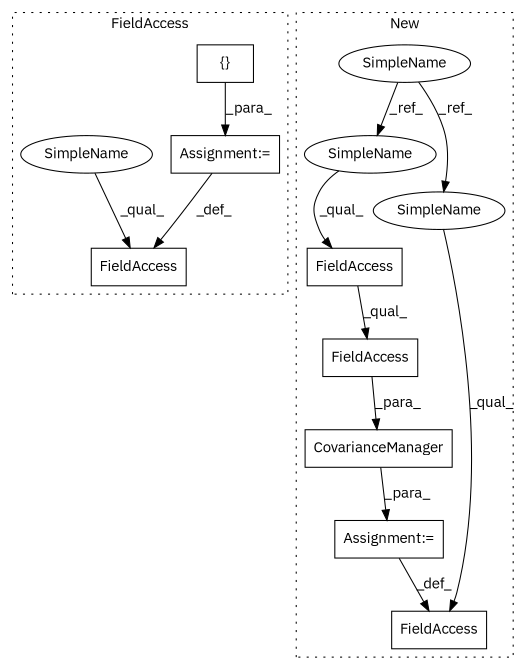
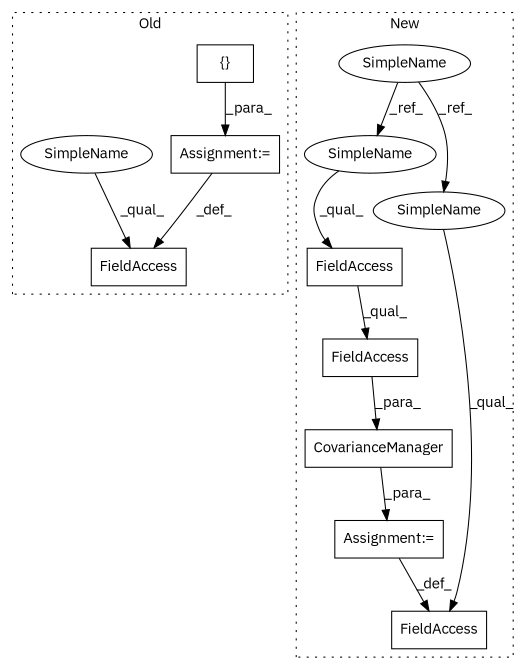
cluster "FieldAccess": label "FieldAccess" -> "Old"
